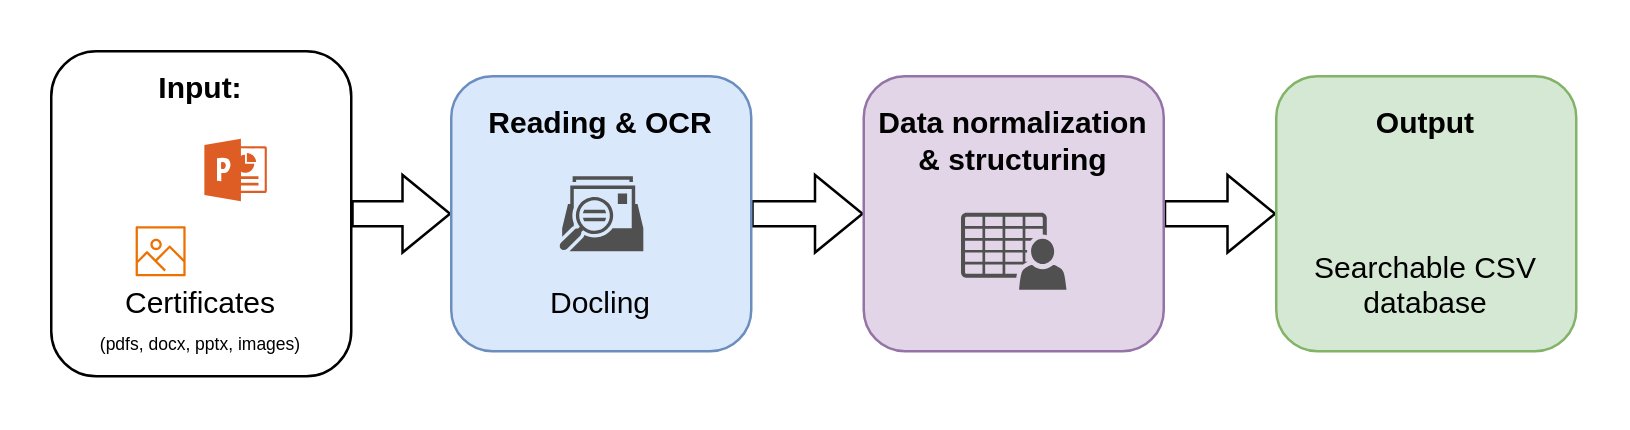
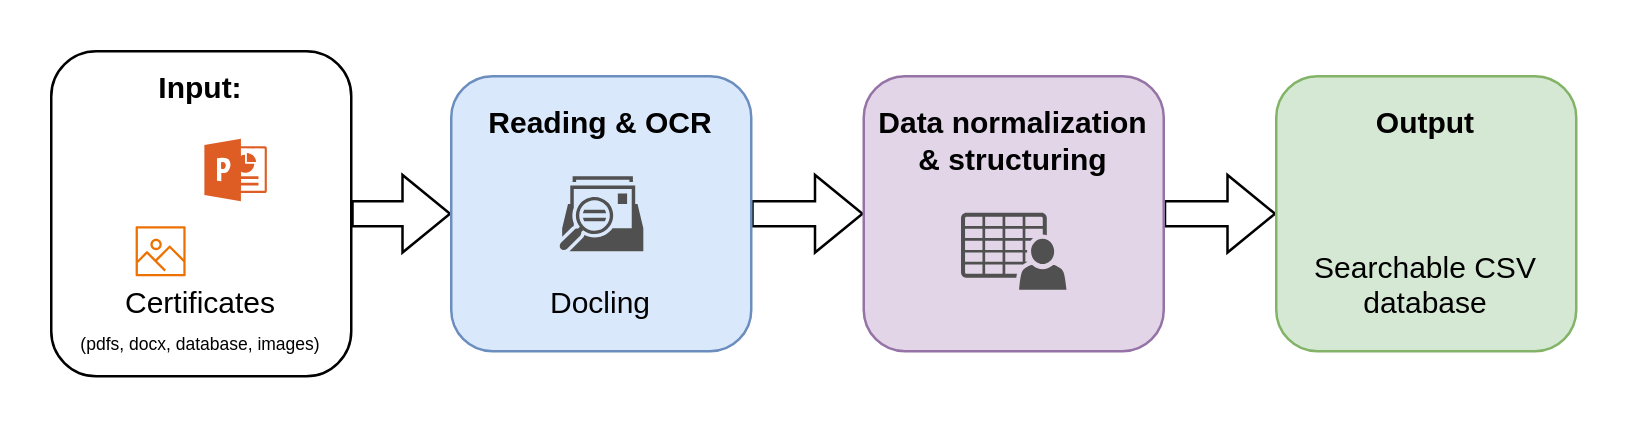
node "Input: Certificates (pdfs, docx, pptx, images)": label "Input: Certificates (pdfs, docx, pptx, images)" -> "Input: Certificates (pdfs, docx, database, images)"
